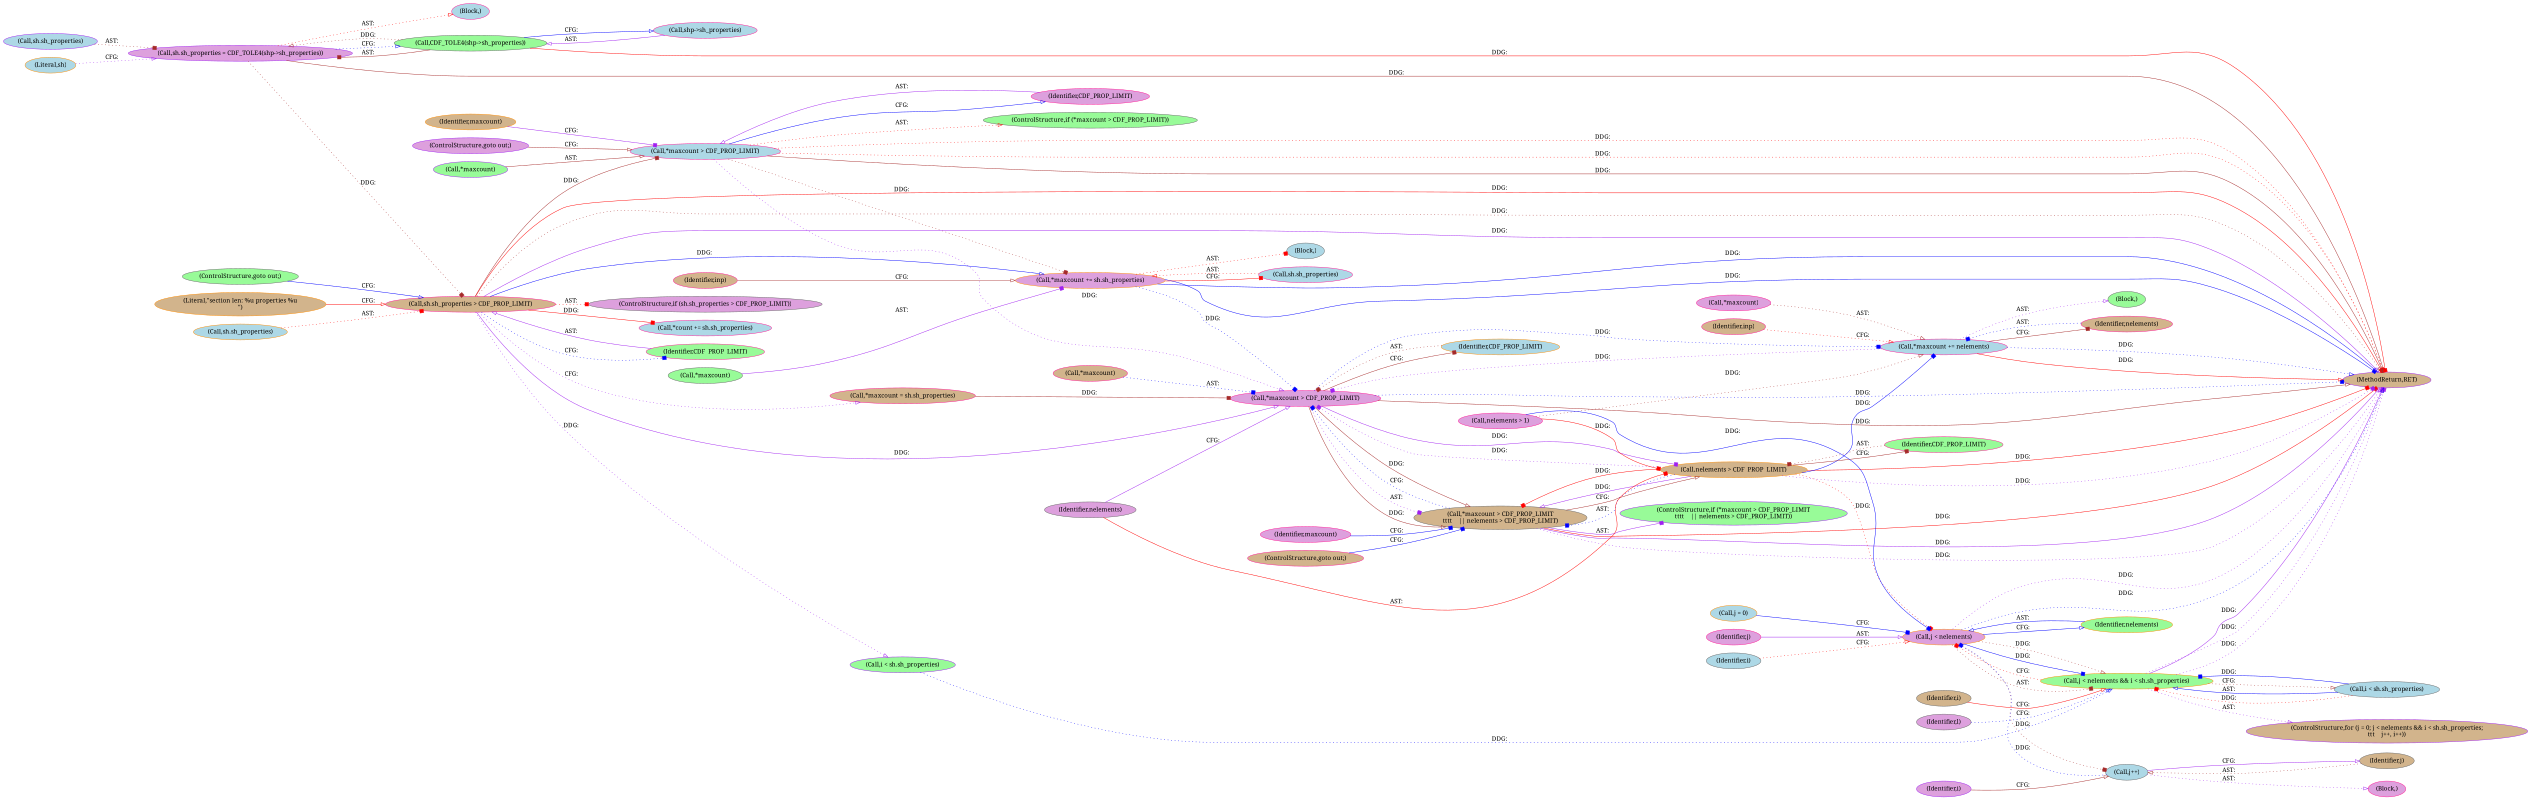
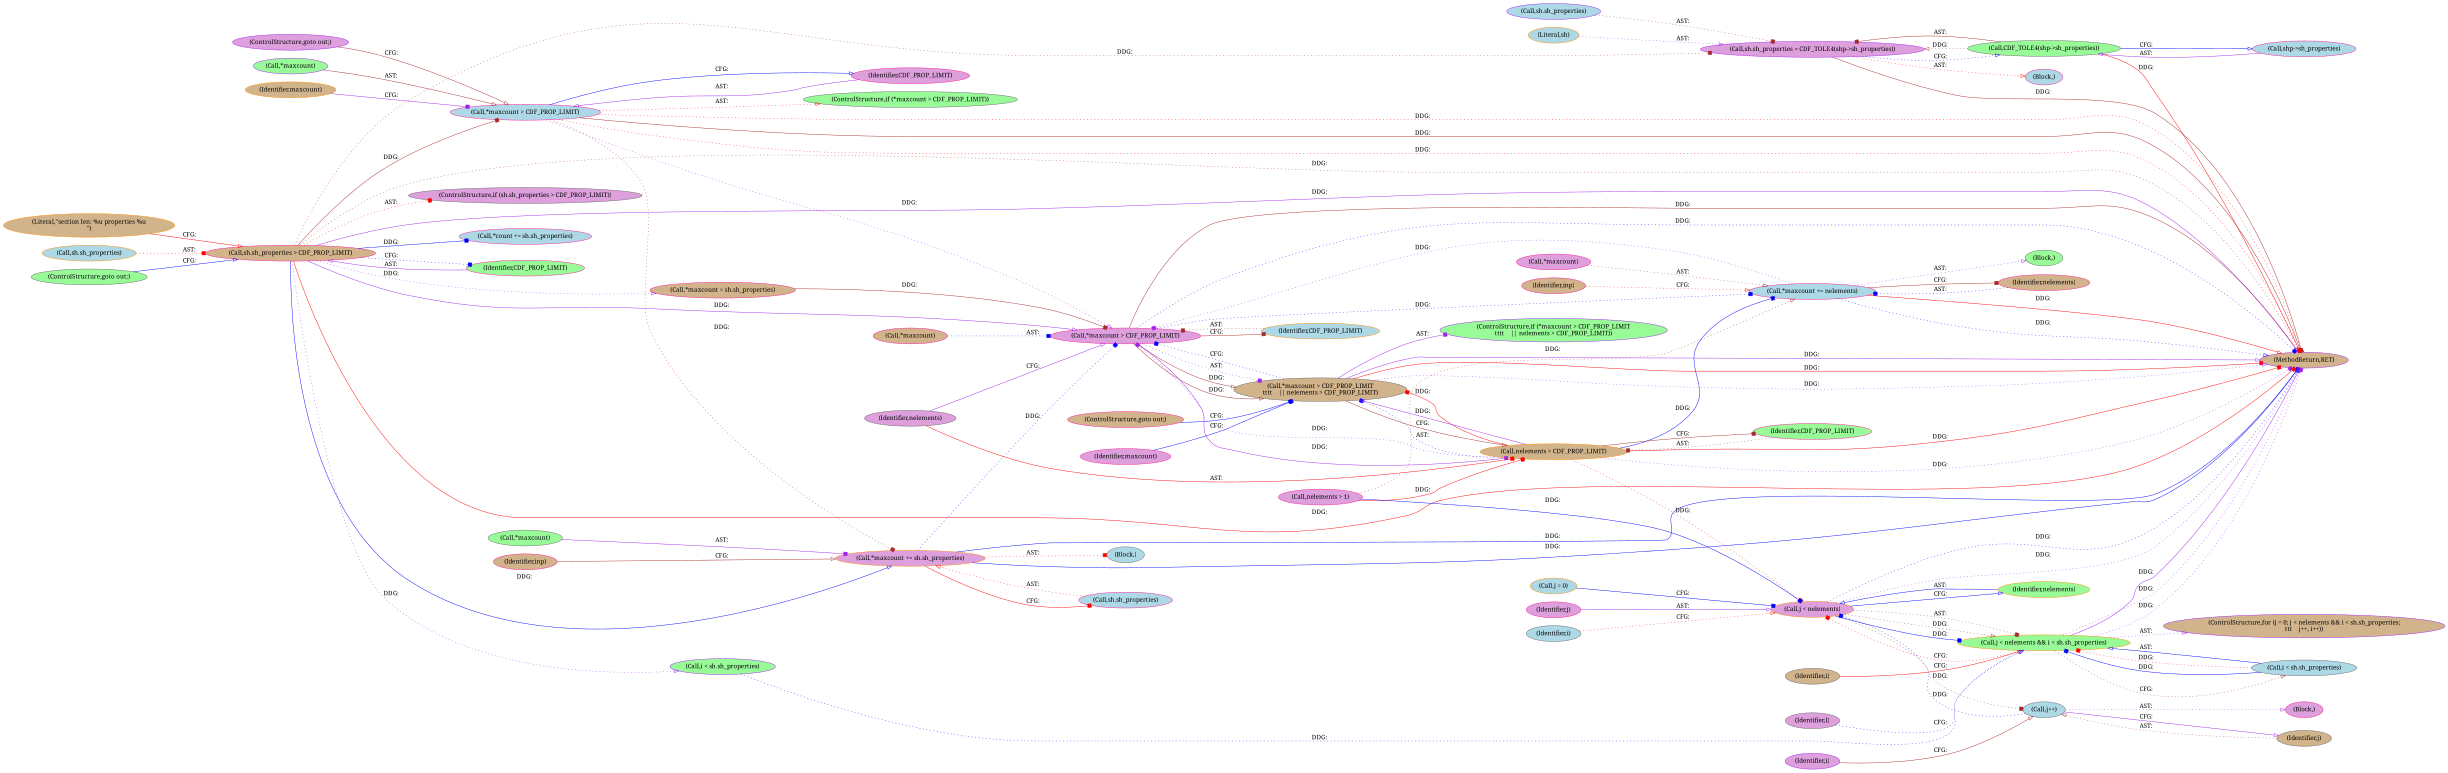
edge "(Literal,sh)" -> "(Call,sh.sh_properties = CDF_TOLE4(shp->sh_properties))": label "CFG: " -> "AST: "
edge "(Call,sh.sh_properties = CDF_TOLE4(shp->sh_properties))" -> "(Call,sh.sh_properties > CDF_PROP_LIMIT)": reversed
edge "(Call,sh.sh_properties > CDF_PROP_LIMIT)" -> "(Call,*count += sh.sh_properties)": color red -> blue
edge "(Call,sh.sh_properties > CDF_PROP_LIMIT)" -> "(Call,*maxcount = sh.sh_properties)": label "CFG: " -> "DDG: "
